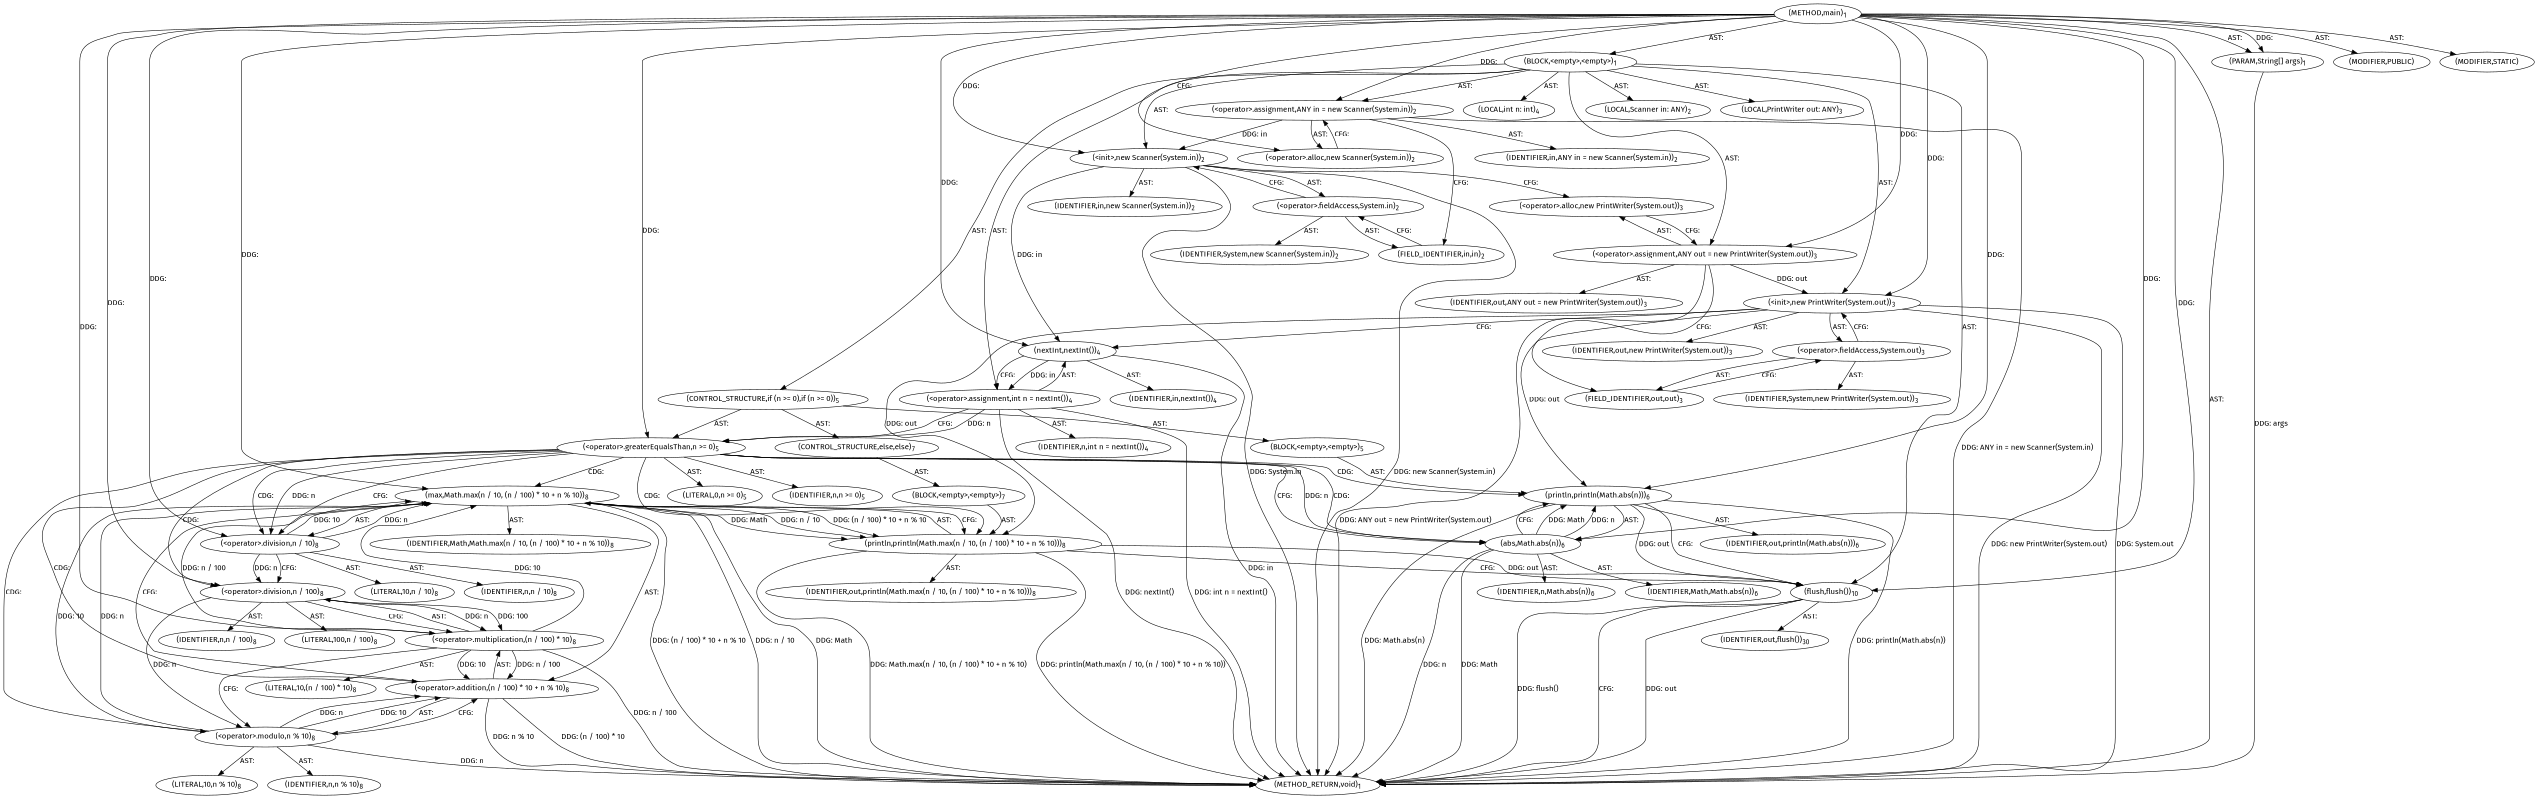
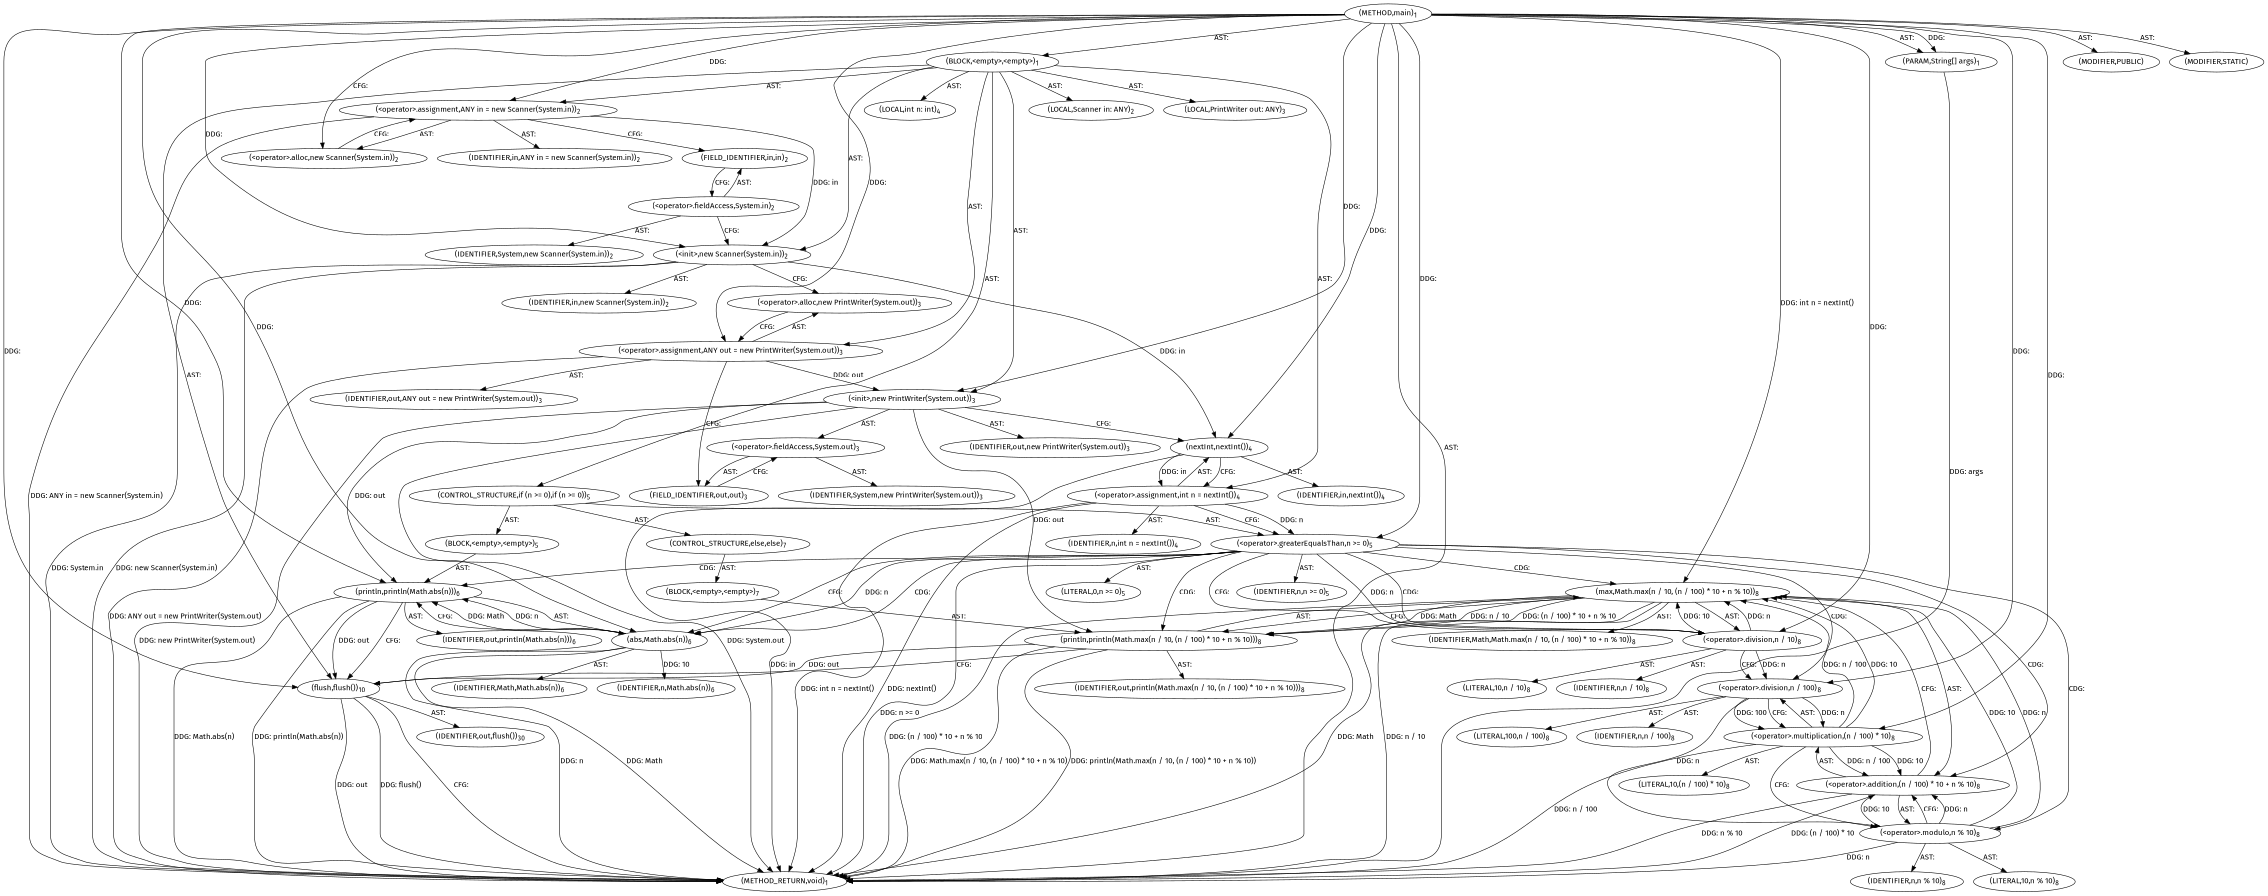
edge "(<init>,new Scanner(System.in))" -> "(<operator>.fieldAccess,System.in)": removed, label "AST:"
edge "(METHOD,main)" -> "(max,Math.max(n / 10, (n / 100) * 10 + n % 10))": label "DDG: " -> "DDG: int n = nextInt()"
edge "(<operator>.fieldAccess,System.out)" -> "(<init>,new PrintWriter(System.out))": removed, label "CFG:"
edge "(abs,Math.abs(n))" -> "(IDENTIFIER,n,Math.abs(n))": label "AST: " -> "DDG: 10"
edge "(<operator>.greaterEqualsThan,n >= 0)" -> "(METHOD_RETURN,void)": added, label "DDG: n >= 0"
